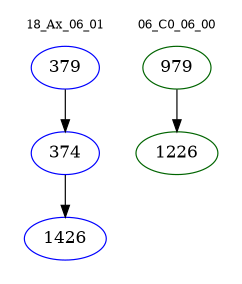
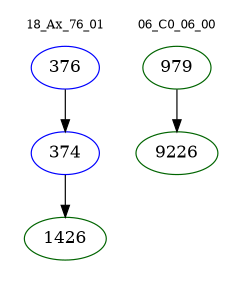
cluster "18_Ax_06_01": label "18_Ax_06_01" -> "18_Ax_76_01"
node "379": label "379" -> "376"
node "1226": label "1226" -> "9226"
node "1426": color blue -> darkgreen
